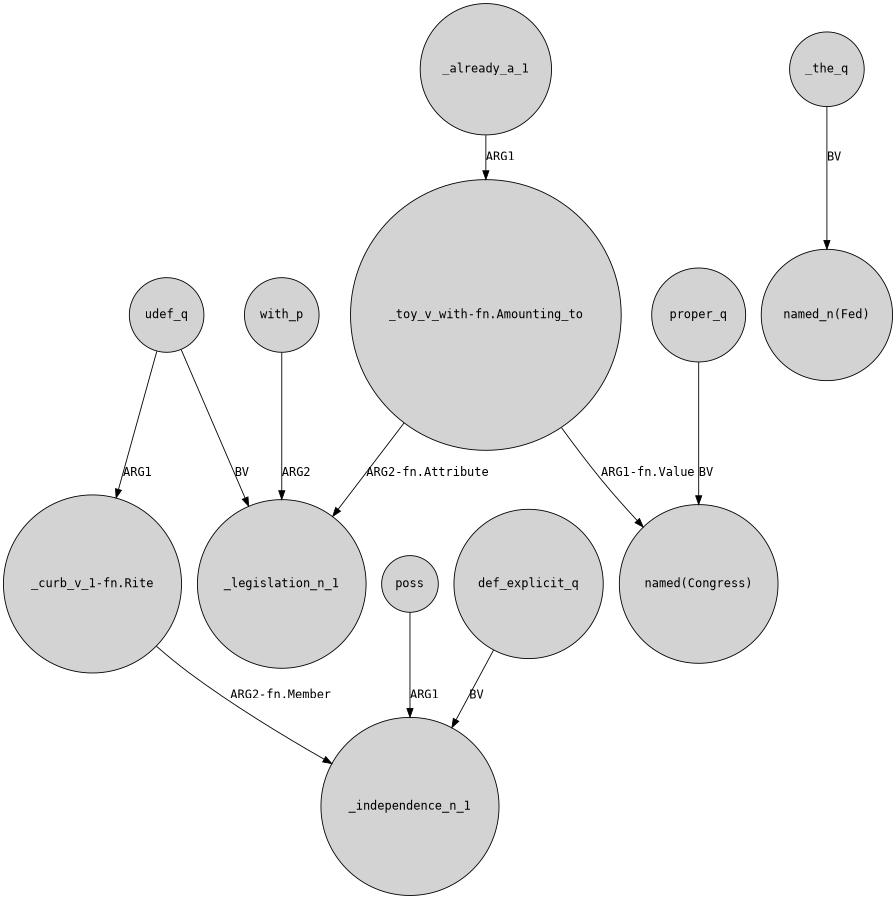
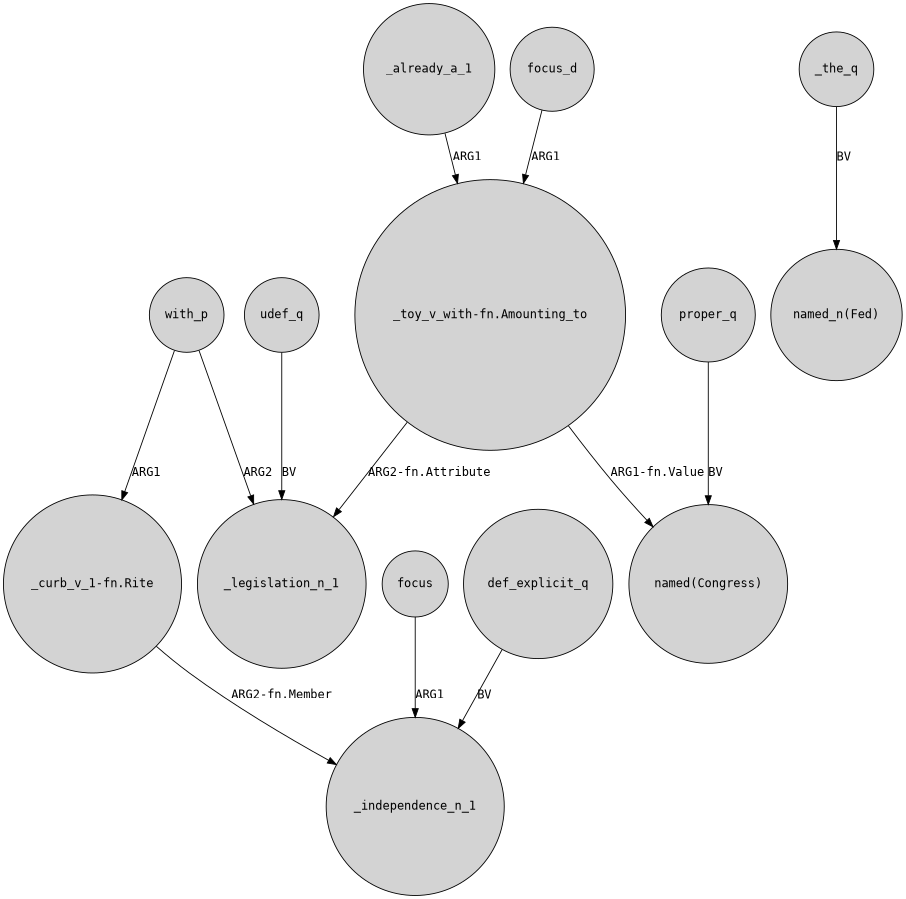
node "focus_d": added
edge "udef_q" -> "_curb_v_1-fn.Rite": now "with_p" -> "_curb_v_1-fn.Rite"
node "poss": label "poss" -> "focus"
